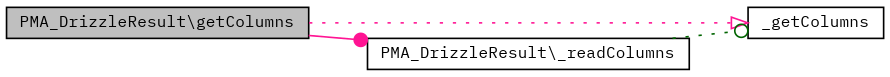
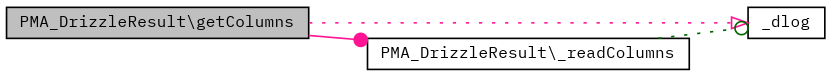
node "_getColumns": label "_getColumns" -> "_dlog"
